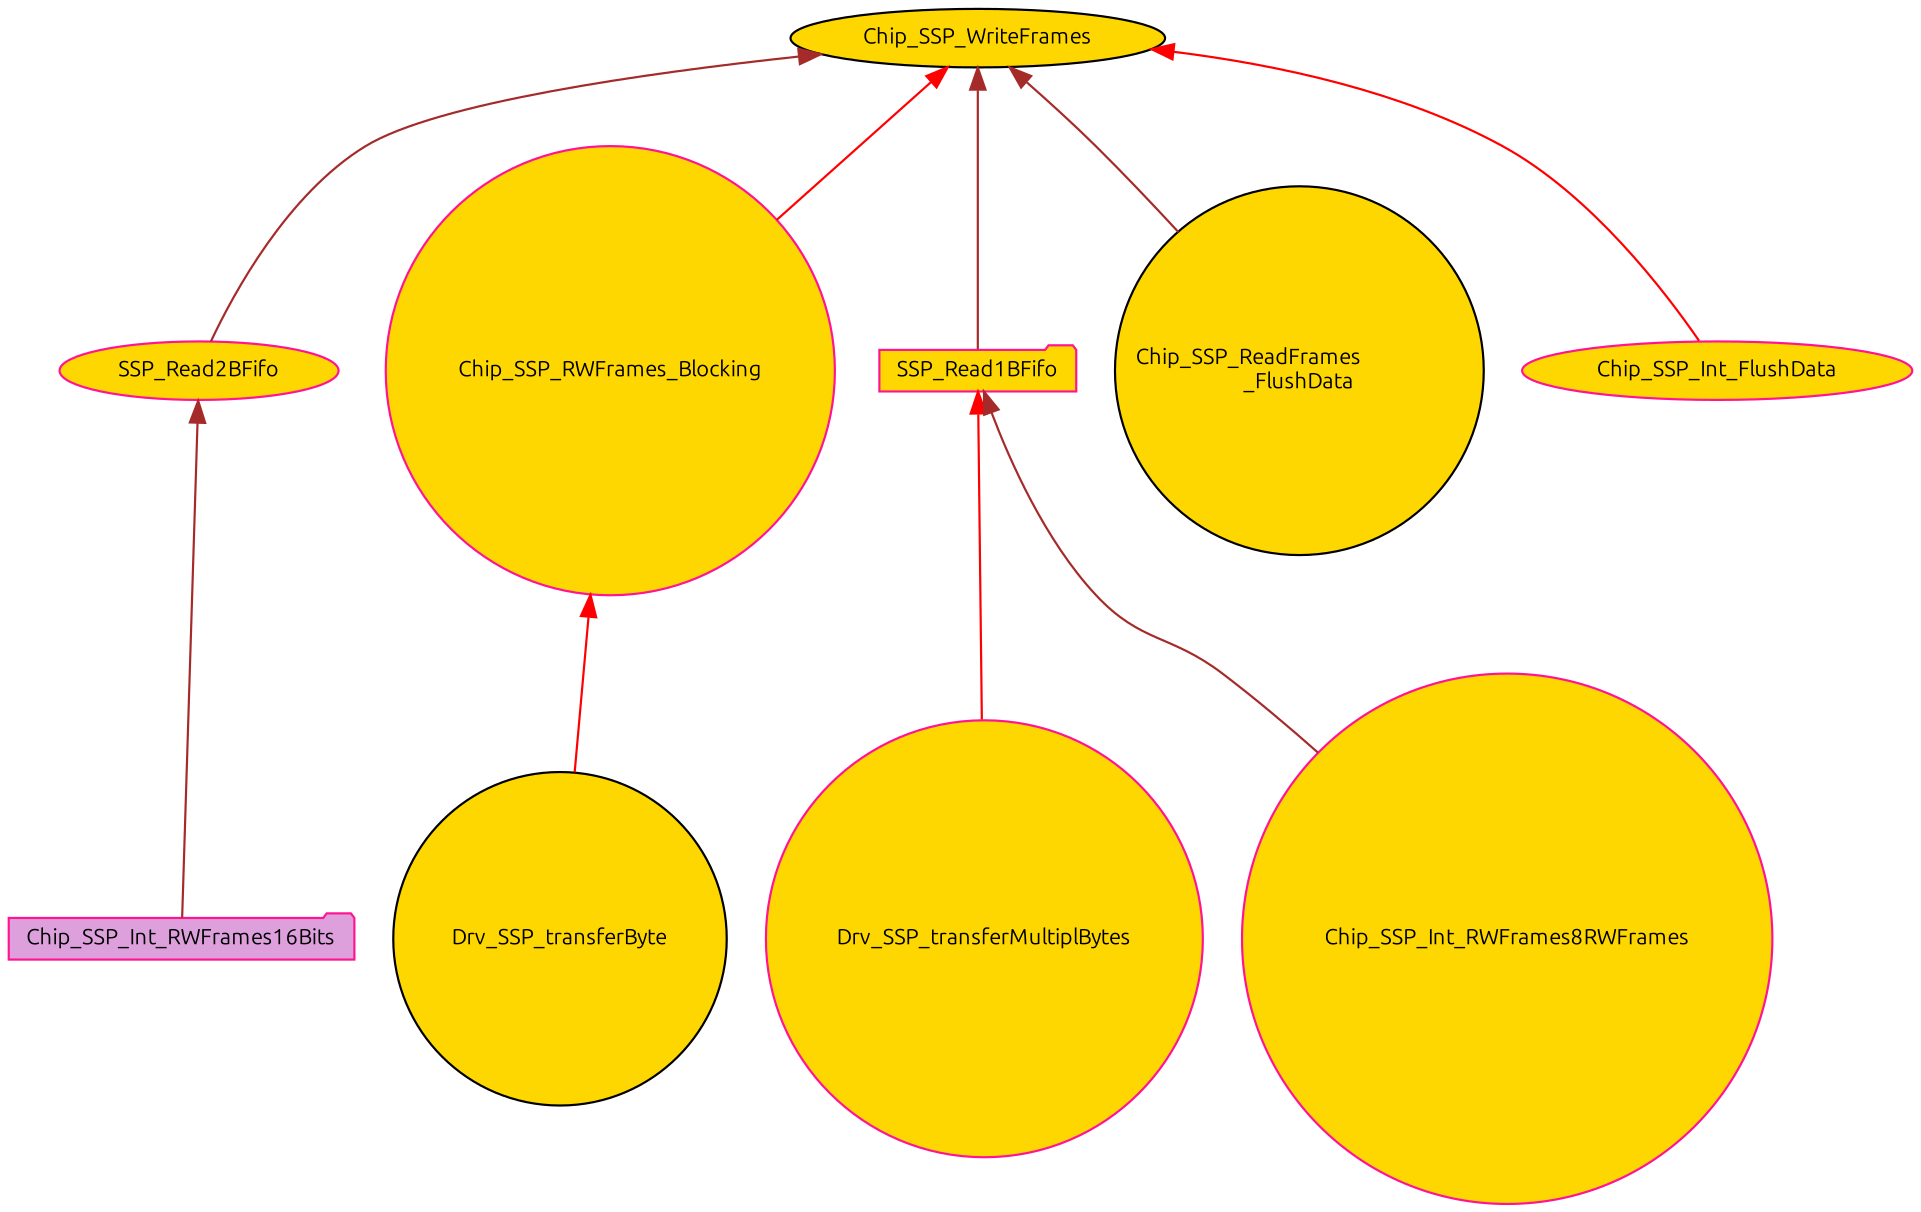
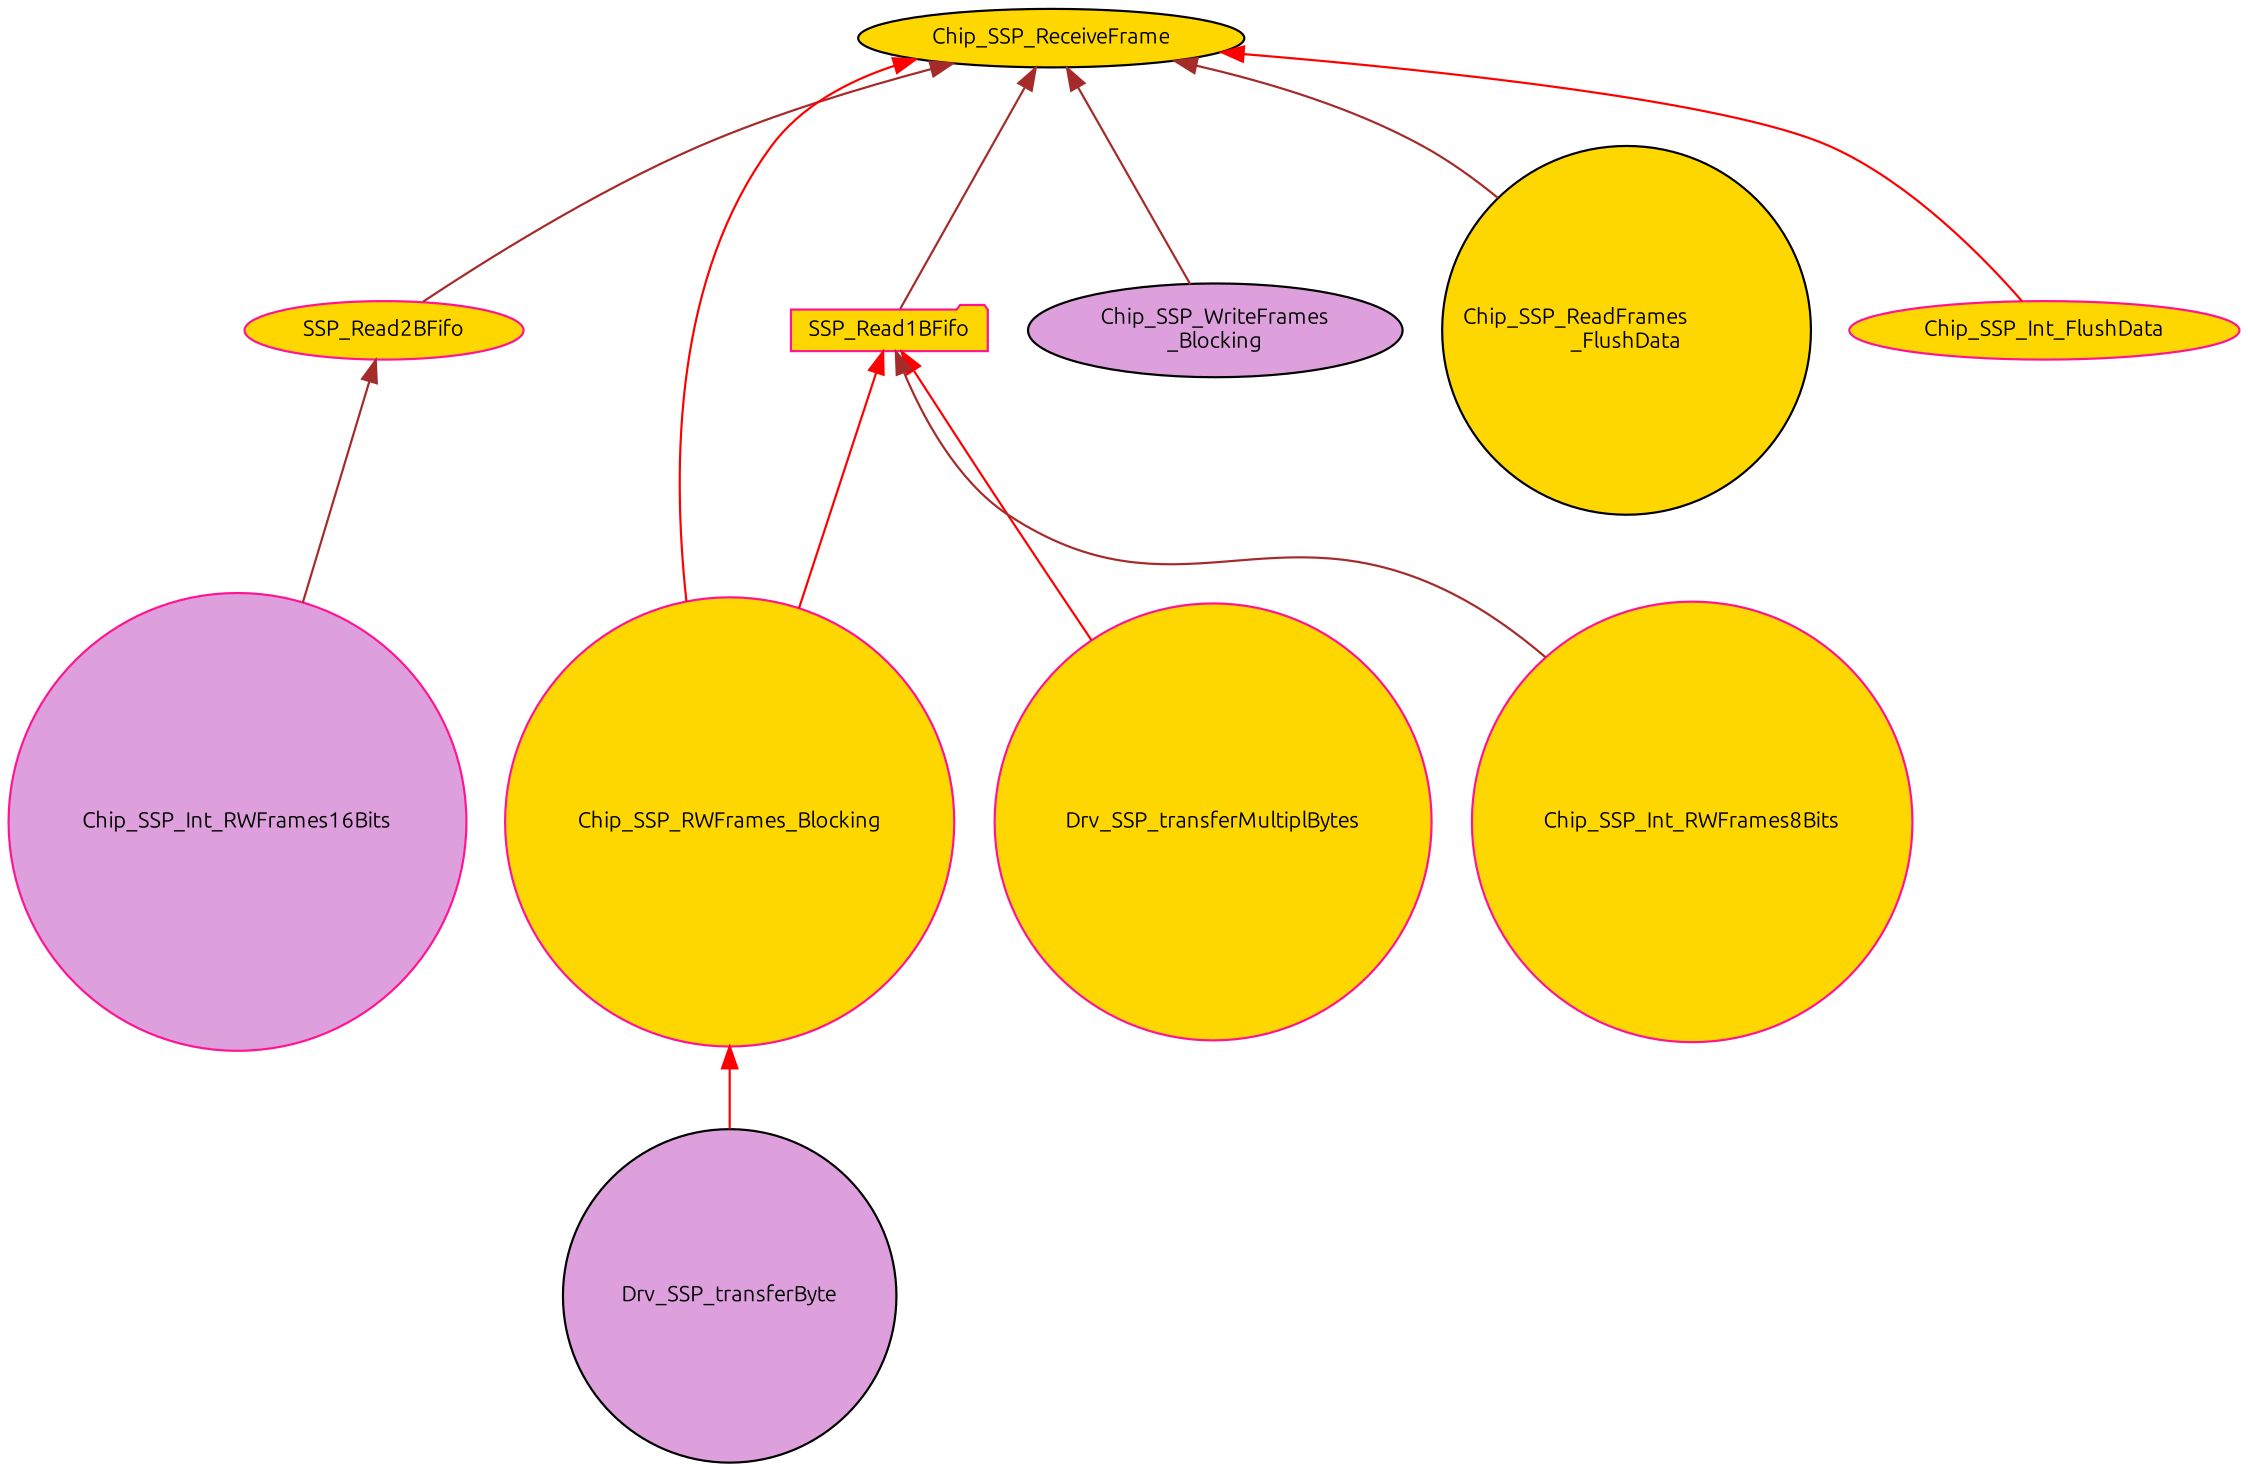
node "Chip_SSP_WriteFrames": label "Chip_SSP_WriteFrames" -> "Chip_SSP_ReceiveFrame"
node "Chip_SSP_WriteFrames _Blocking": added
edge "Chip_SSP_RWFrames_Blocking" -> "SSP_Read1BFifo": added
node "Chip_SSP_Int_RWFrames16Bits": shape folder -> circle
node "Drv_SSP_transferByte": fillcolor gold -> plum
node "Chip_SSP_Int_RWFrames8RWFrames": label "Chip_SSP_Int_RWFrames8RWFrames" -> "Chip_SSP_Int_RWFrames8Bits"
